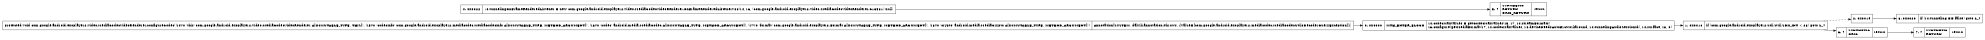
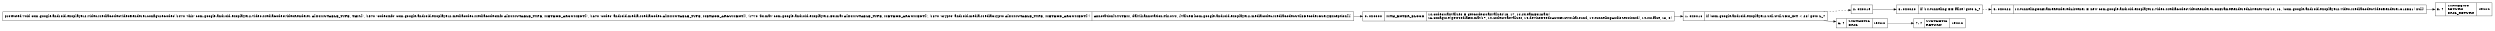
edge "3: 0x0020" -> "4: 0x0022": added
